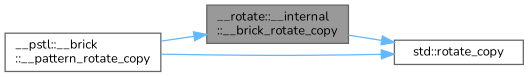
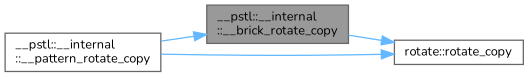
node "__rotate::__internal ::__brick_rotate_copy": label "__rotate::__internal ::__brick_rotate_copy" -> "__pstl::__internal ::__brick_rotate_copy"
node "__pstl::__brick ::__pattern_rotate_copy": label "__pstl::__brick ::__pattern_rotate_copy" -> "__pstl::__internal ::__pattern_rotate_copy"
node "std::rotate_copy": label "std::rotate_copy" -> "rotate::rotate_copy"
